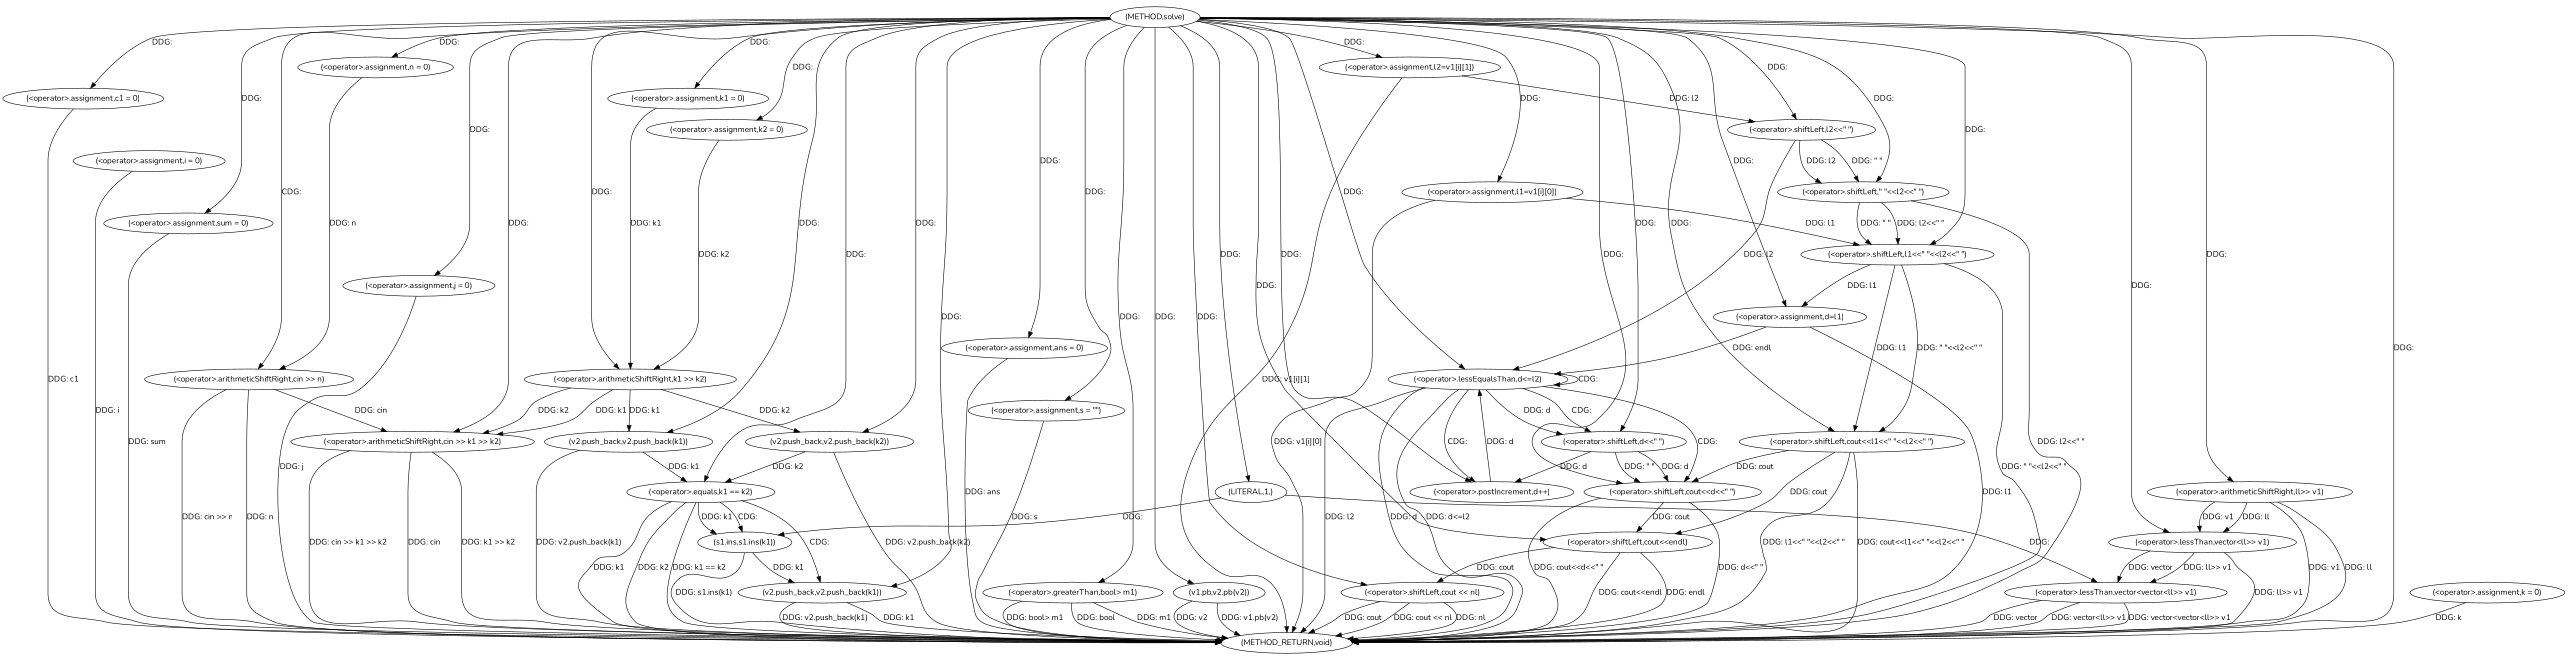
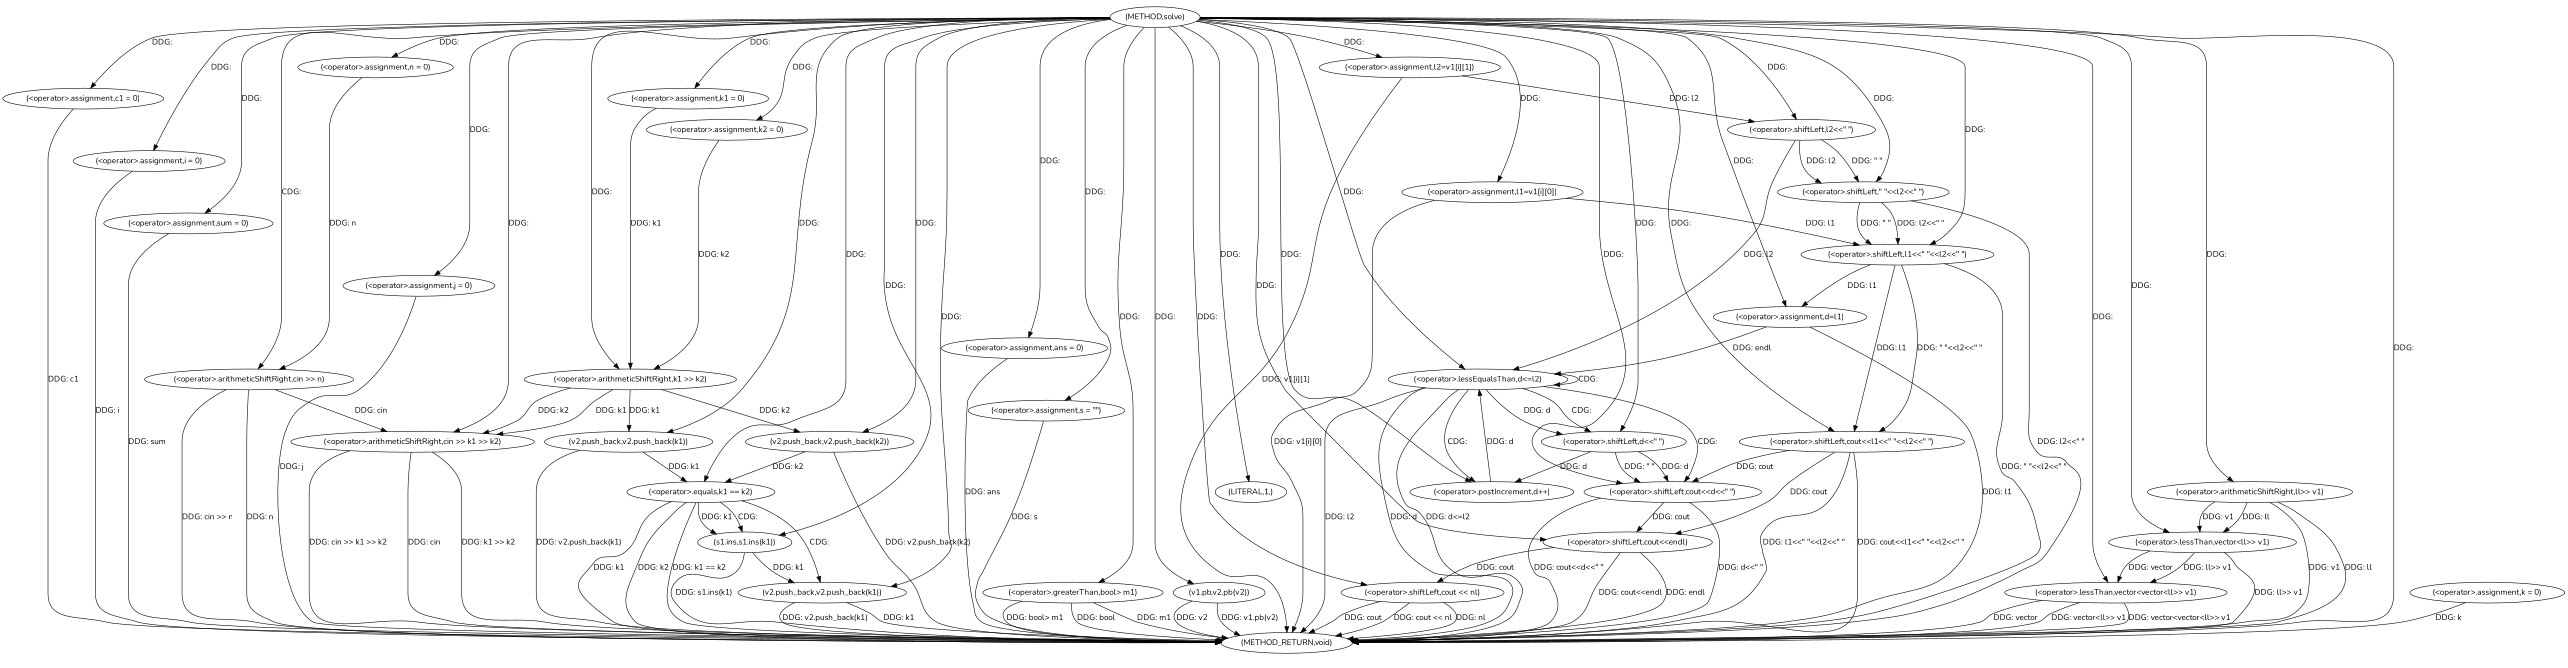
edge "(METHOD,solve)" -> "(<operator>.assignment,i = 0)": added, label "DDG:"
edge "(LITERAL,1,)" -> "(<operator>.lessThan,vector<vector<ll>> v1)": now "(METHOD,solve)" -> "(<operator>.lessThan,vector<vector<ll>> v1)"
edge "(LITERAL,1,)" -> "(s1.ins,s1.ins(k1))": now "(METHOD,solve)" -> "(s1.ins,s1.ins(k1))"
